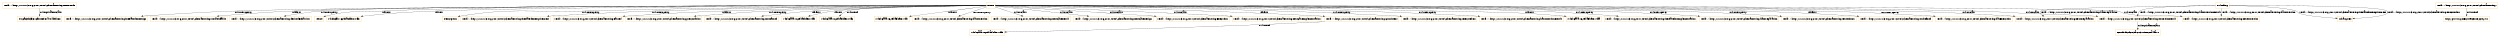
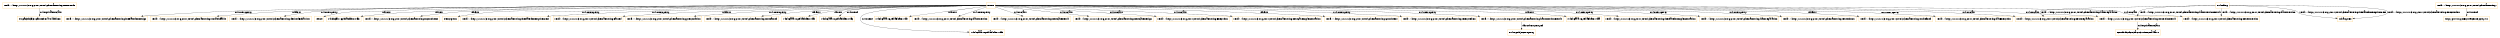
edge "NULL" -> "verif^^http://www.w3.org/2001/XMLSchema#string:hasAssertion": label "rest:onProperty" -> "owl:onProperty"
node "verif^^http://www.w3.org/2001/XMLSchema#string:Inconsistent": added
edge "verif^^http://www.w3.org/2001/XMLSchema#string:Consistent" -> "-7d8b6aaa:1629ba5bf98:-7ff9": now "NULL" -> "-7d8b6aaa:1629ba5bf98:-7ff9"
node "owl:topObjectProperty": added
